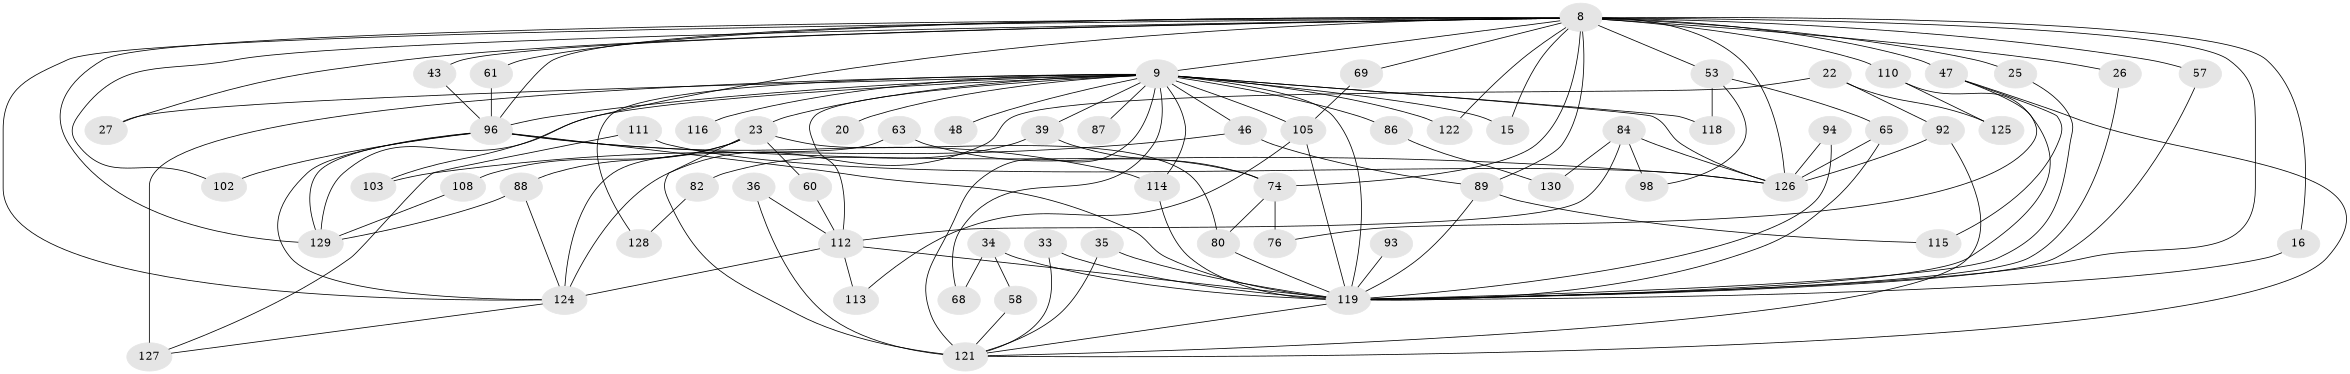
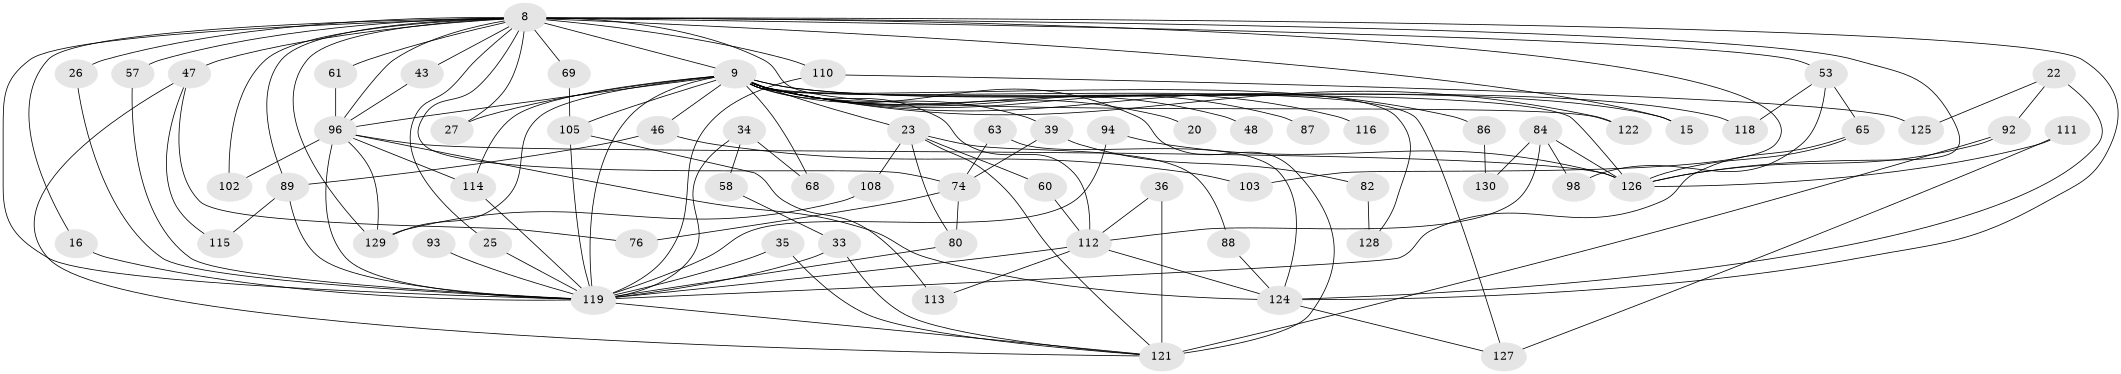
edge "88" -- "129": removed
edge "58" -- "121": now "58" -- "33"
